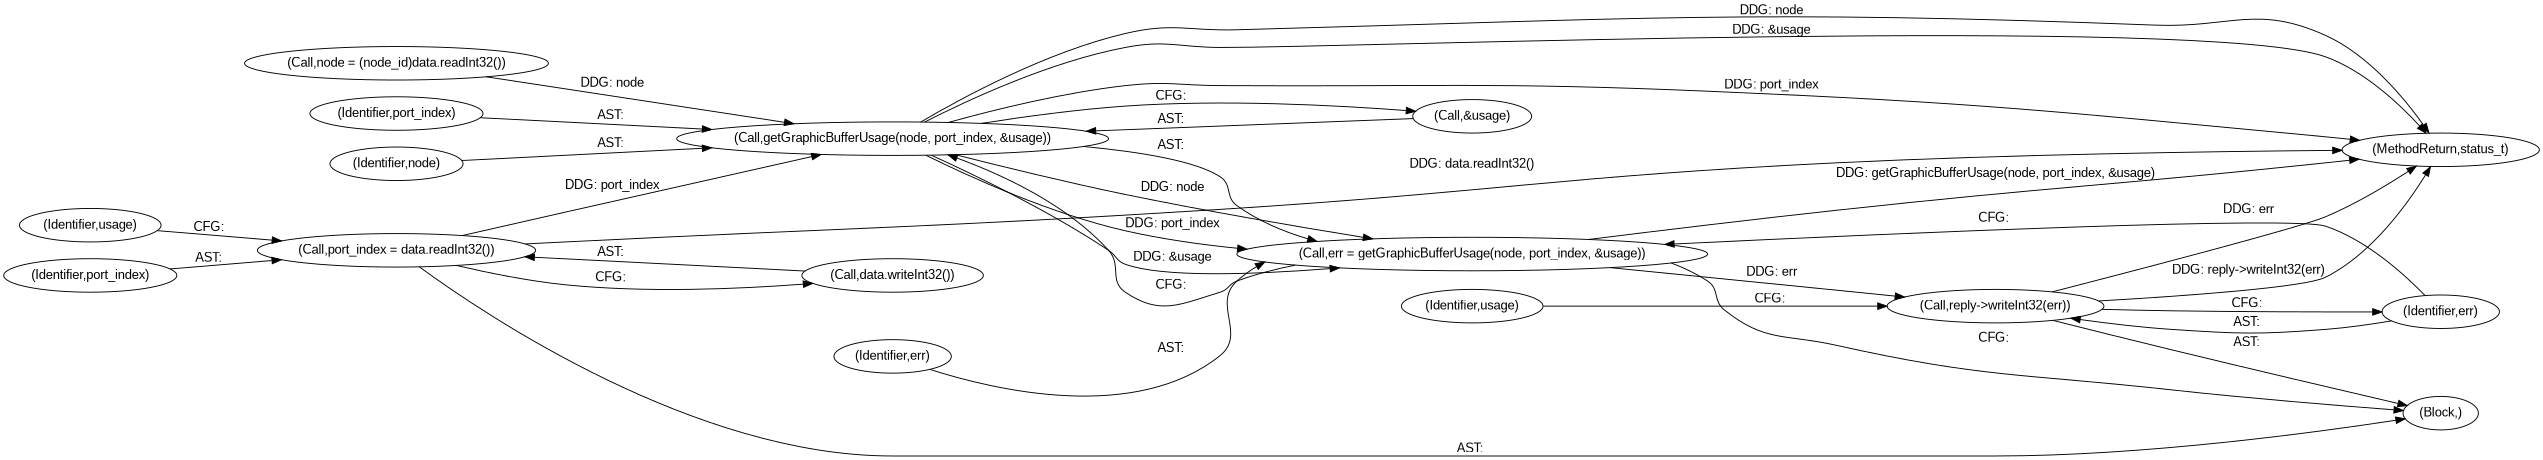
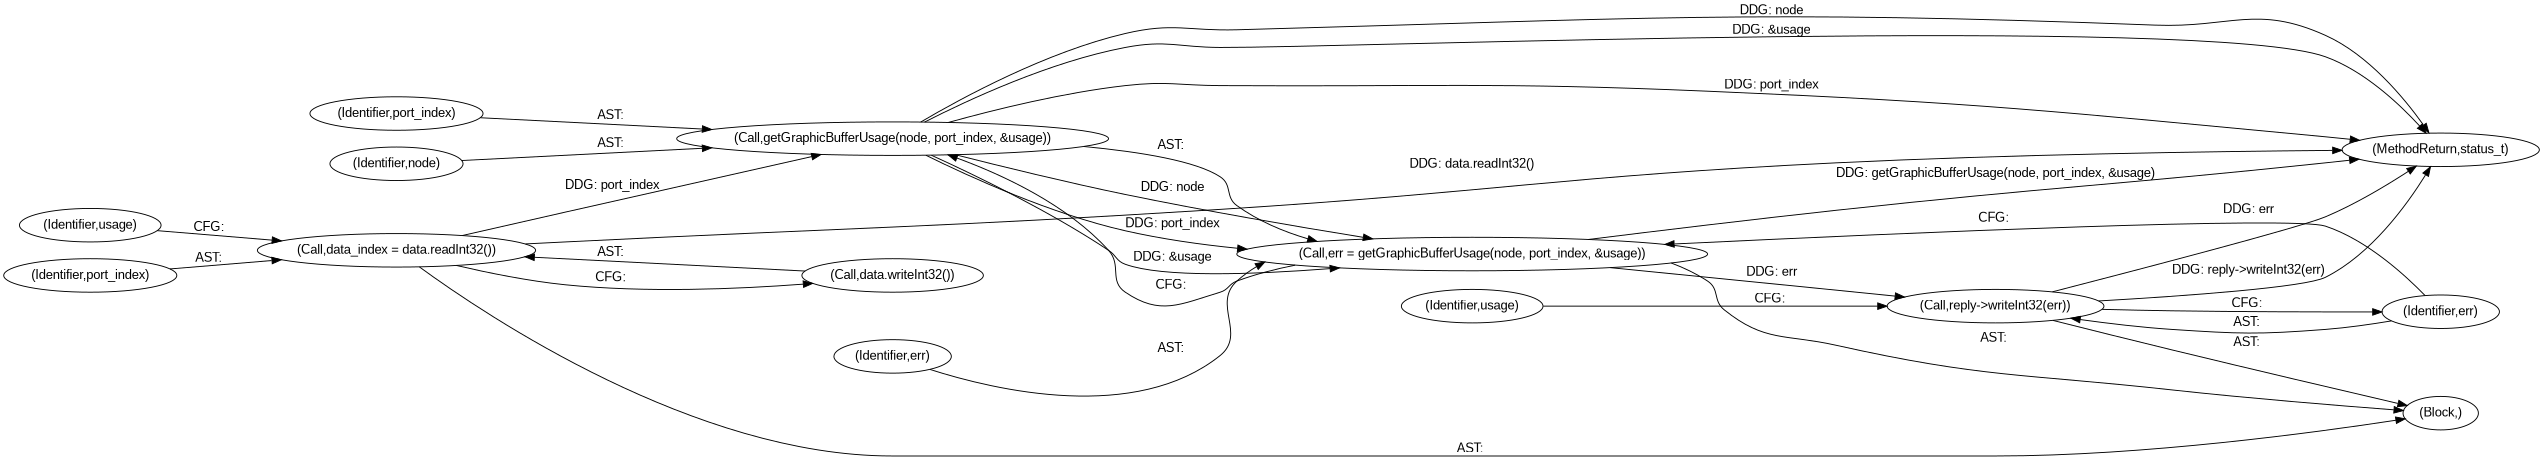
node "(Call,node = (node_id)data.readInt32())": removed
node "(Call,&usage)": removed
node "(Call,port_index = data.readInt32())": label "(Call,port_index = data.readInt32())" -> "(Call,data_index = data.readInt32())"
edge "(Call,err = getGraphicBufferUsage(node, port_index, &usage))" -> "(Block,)": label "CFG: " -> "AST: "
